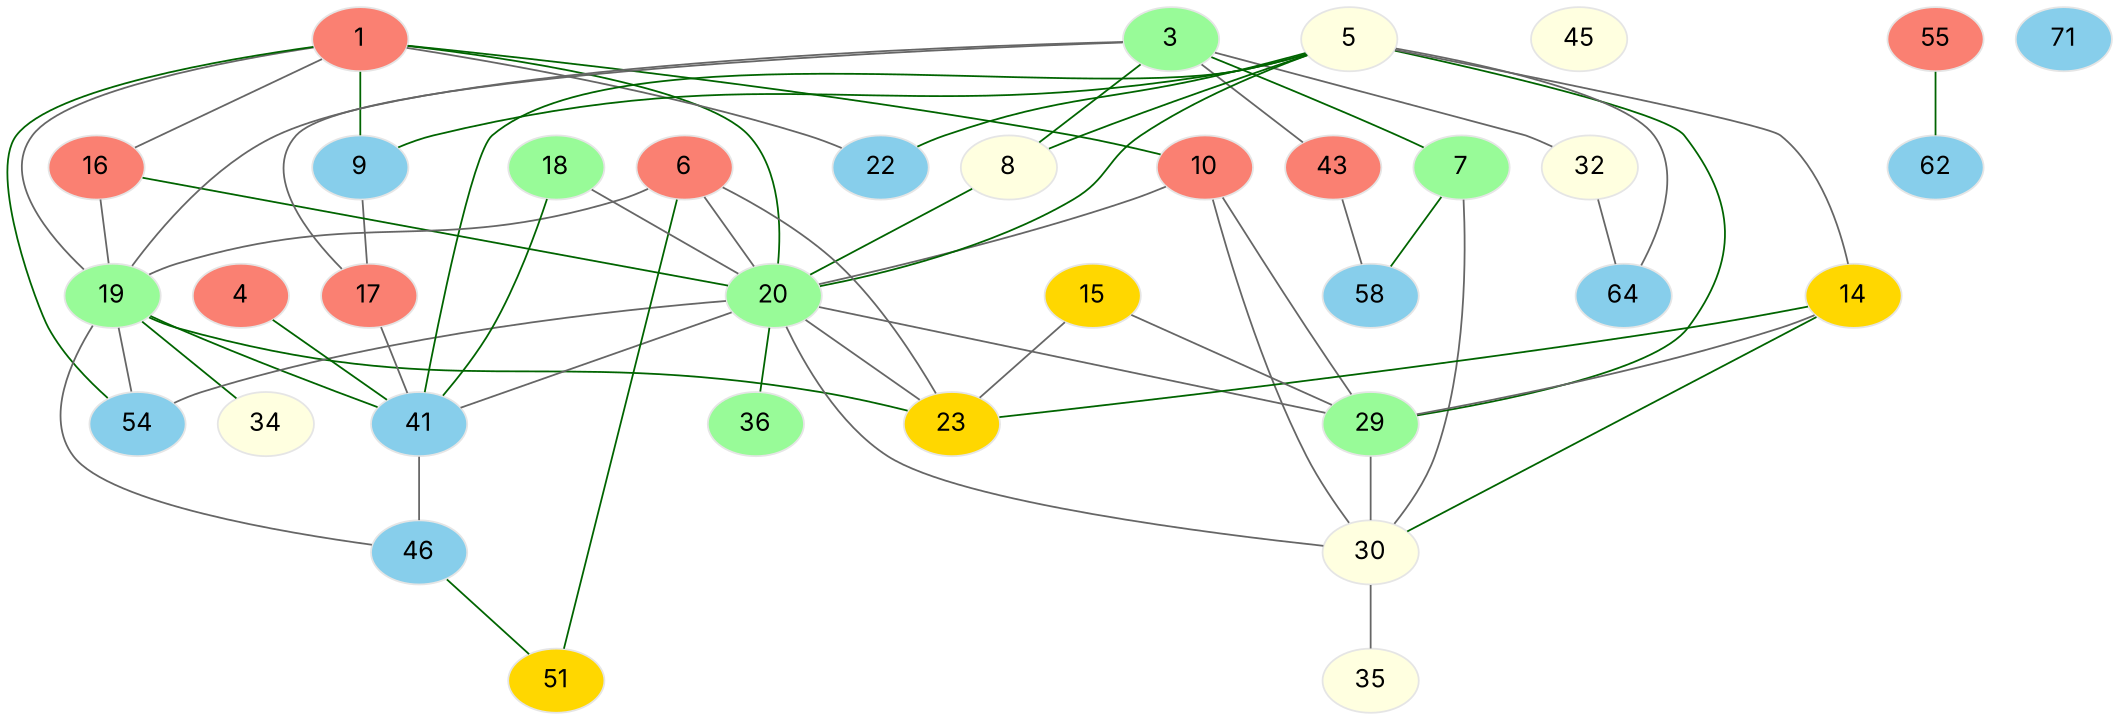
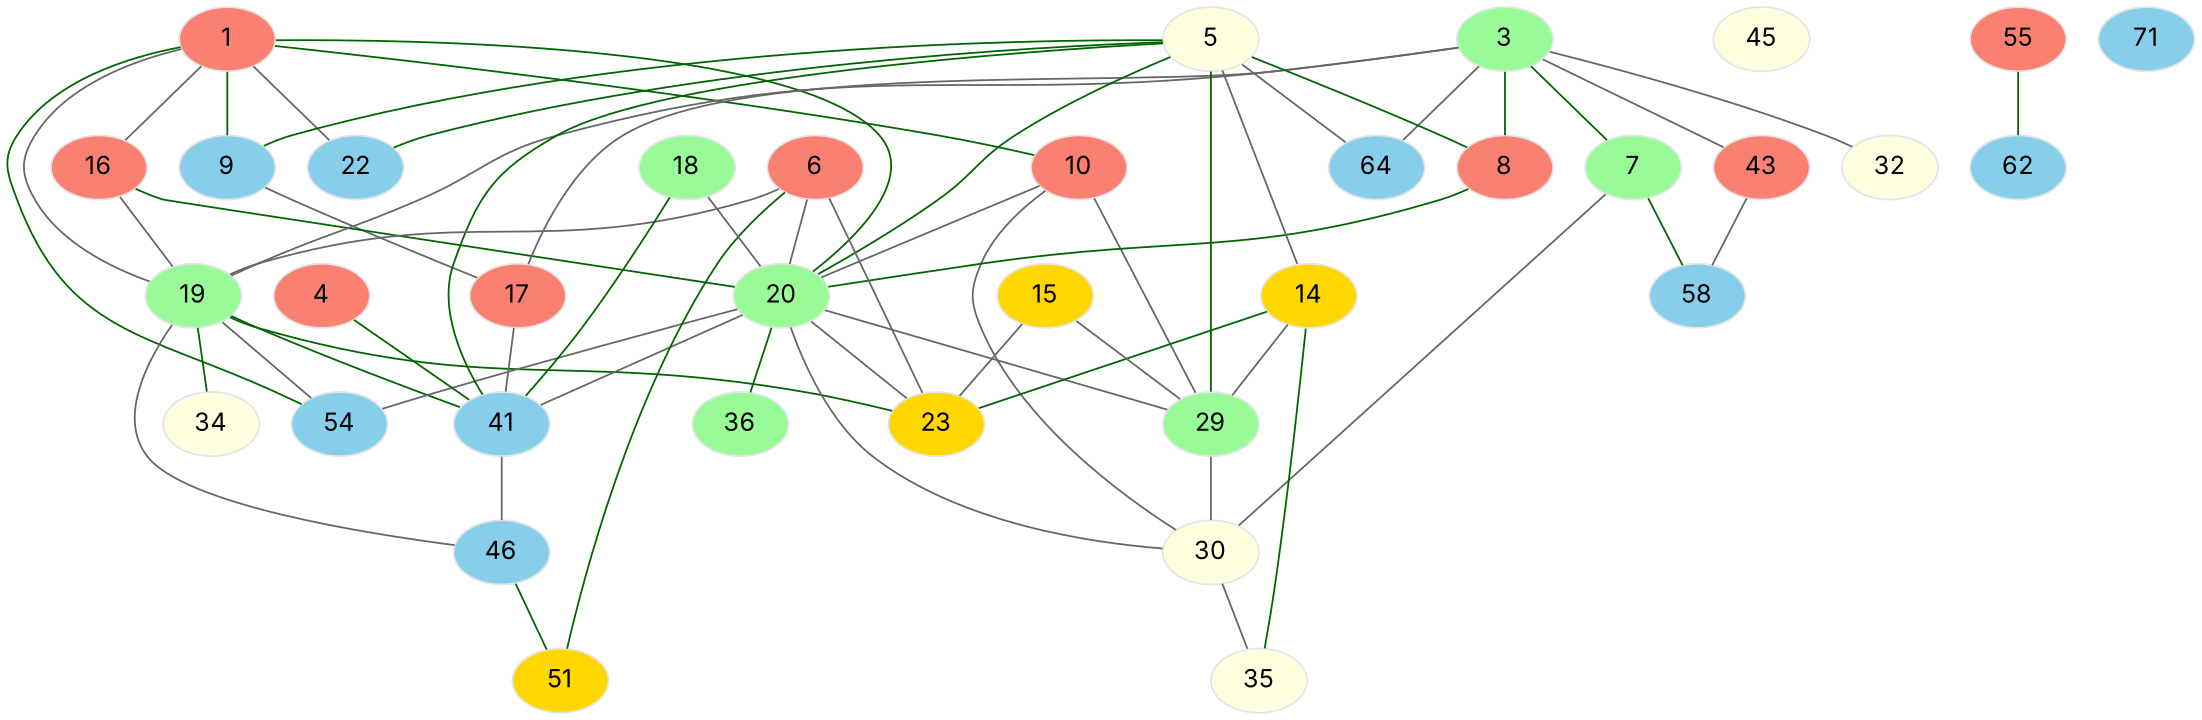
node "8": fillcolor lightyellow -> salmon
edge "32" -- "64": now "3" -- "64"
edge "14" -- "30": now "14" -- "35"
